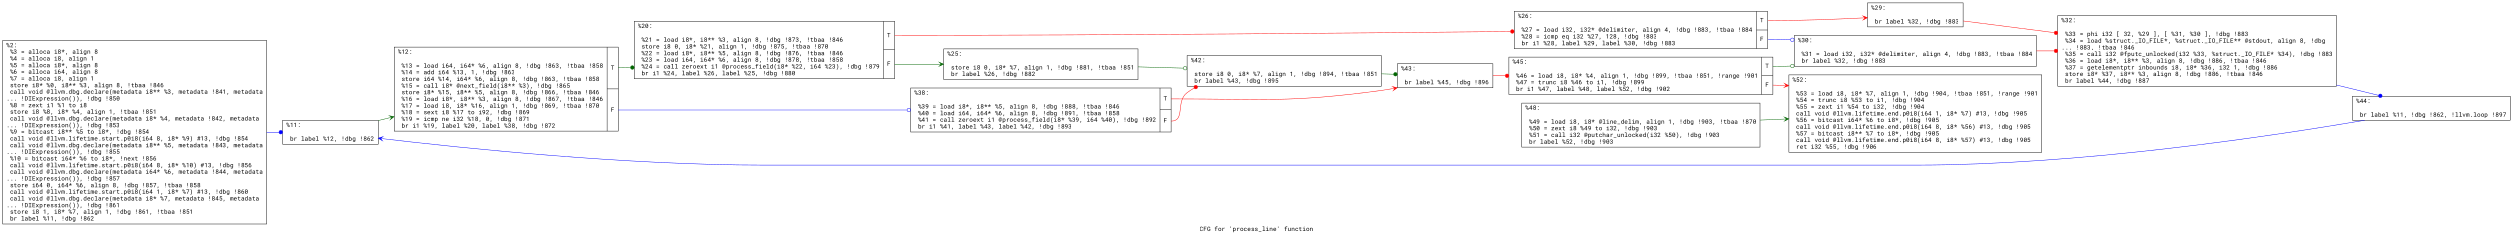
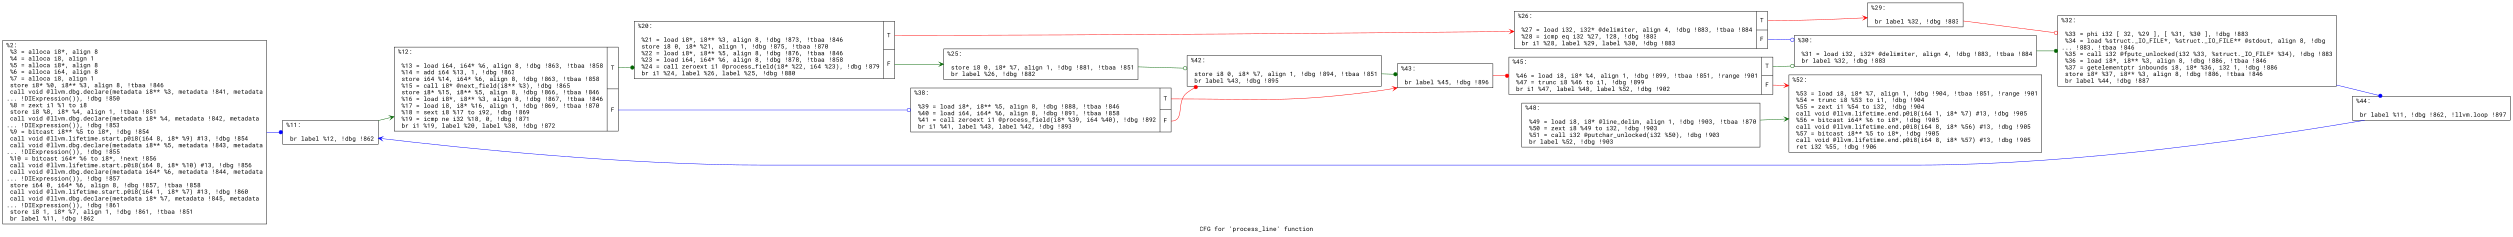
edge "%29:" -> "%32:": arrowhead dot -> odot
edge "%20:" -> "%26:": arrowhead dot -> vee
edge "%30:" -> "%32:": color red -> darkgreen
node "%52:": text "%57 = bitcast i8** %7 to i8*, !dbg !905" -> "%57 = bitcast i8** %5 to i8*, !dbg !905"
